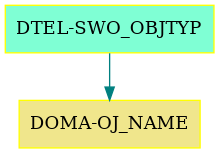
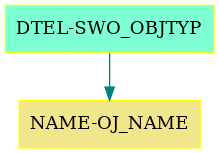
node "DOMA-OJ_NAME": label "DOMA-OJ_NAME" -> "NAME-OJ_NAME"
